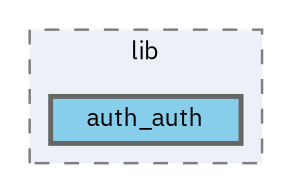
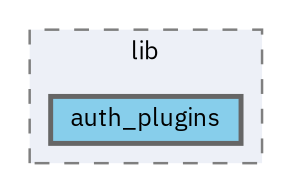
node "auth_auth": label "auth_auth" -> "auth_plugins"
